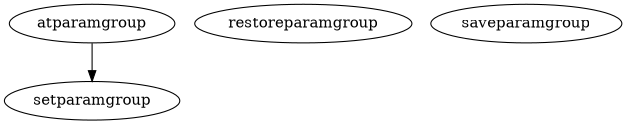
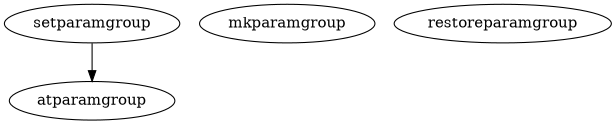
node "mkparamgroup": added
node "saveparamgroup": removed
edge "atparamgroup" -> "setparamgroup": reversed
